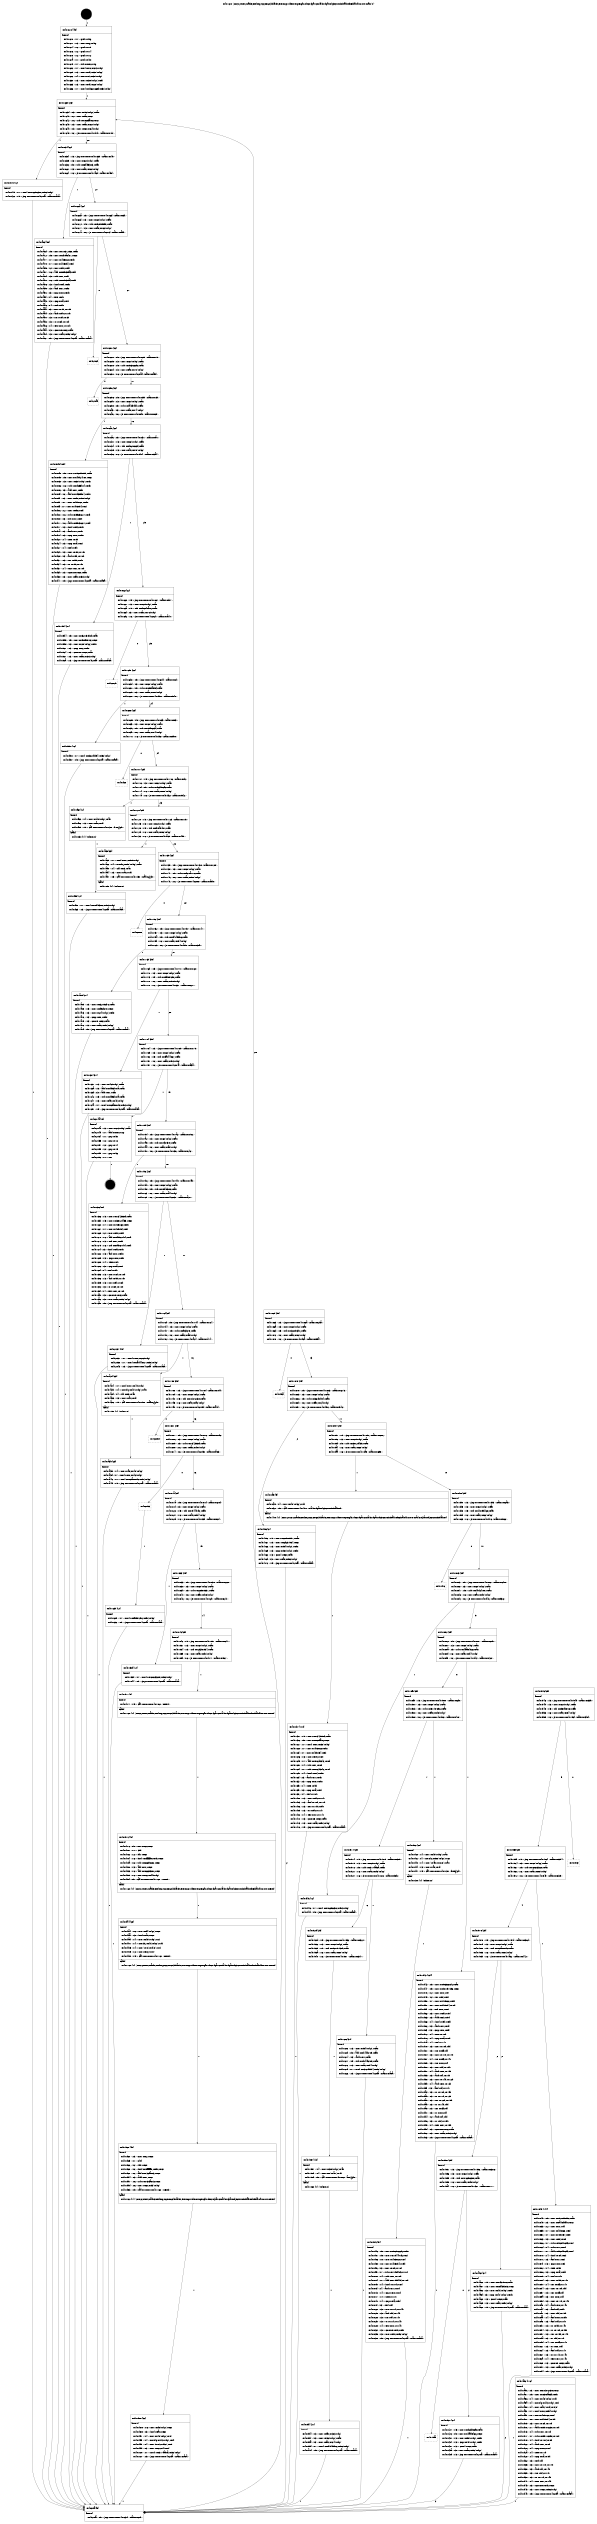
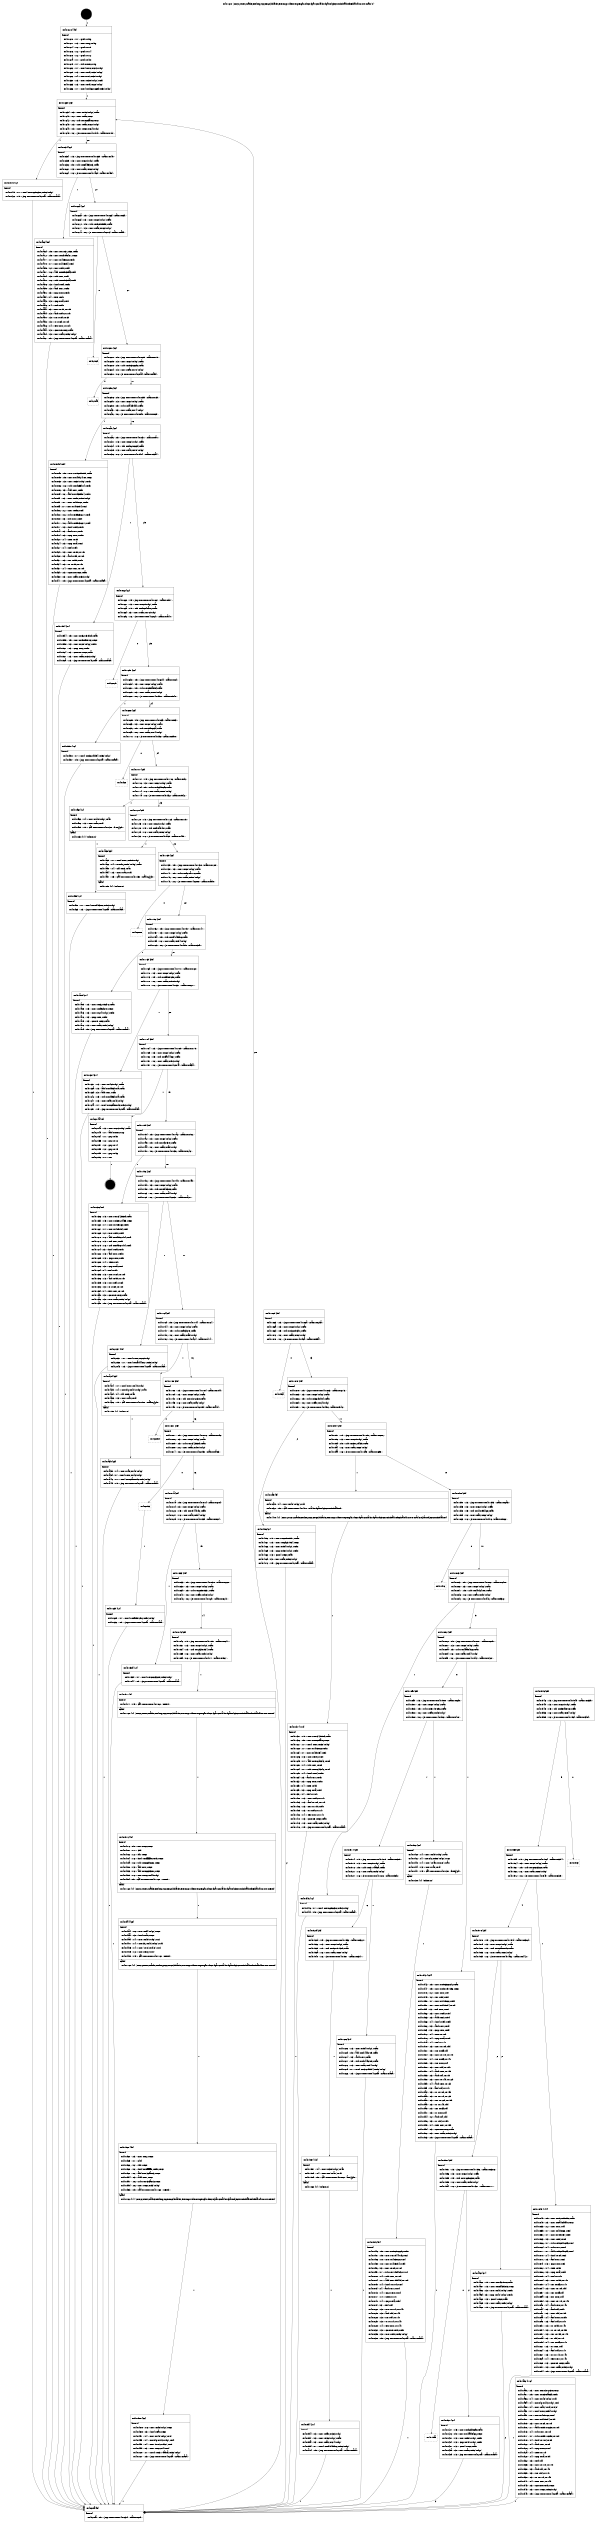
edge "0x40204a [19]" -> "0x4020fa [5]": now "0x401c56 [88]" -> "0x4020fa [5]"
